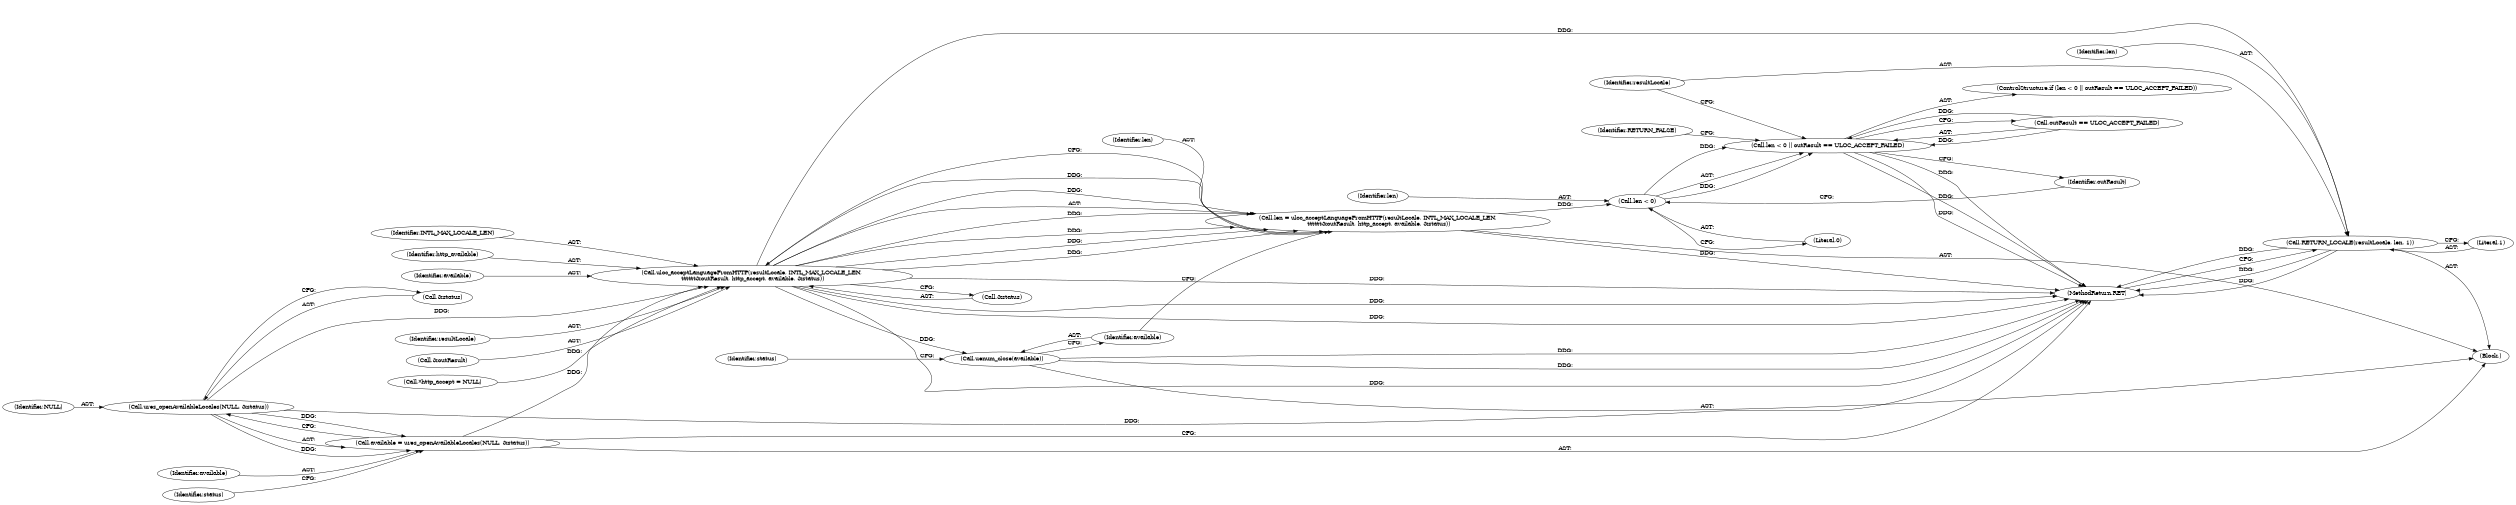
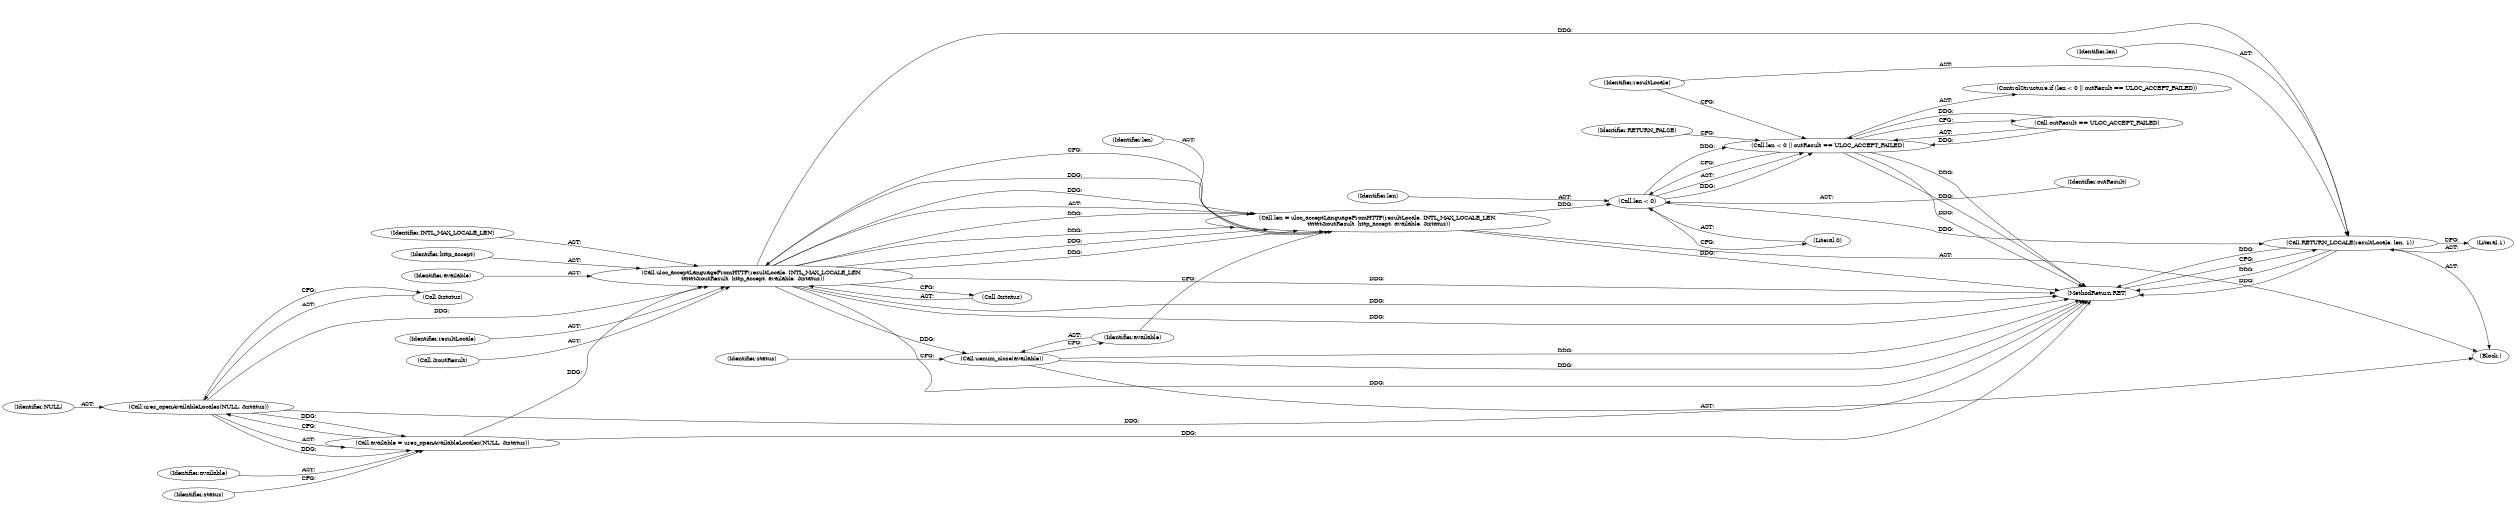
edge "(Call,len < 0 || outResult == ULOC_ACCEPT_FAILED)" -> "(Identifier,outResult)": now "(Call,len < 0 || outResult == ULOC_ACCEPT_FAILED)" -> "(Call,len < 0)"
edge "(Identifier,outResult)" -> "(Call,len < 0)": label "CFG: " -> "AST: "
edge "(Call,len < 0)" -> "(Call,RETURN_LOCALE(resultLocale, len, 1))": added, label "DDG:"
node "(Identifier,http_available)": label "(Identifier,http_available)" -> "(Identifier,http_accept)"
node "(Call,*http_accept = NULL)": removed
edge "(Call,available = ures_openAvailableLocales(NULL, &status))" -> "(MethodReturn,RET)": label "CFG: " -> "DDG: "
edge "(Call,available = ures_openAvailableLocales(NULL, &status))" -> "(Block,)": removed, label "AST:"
